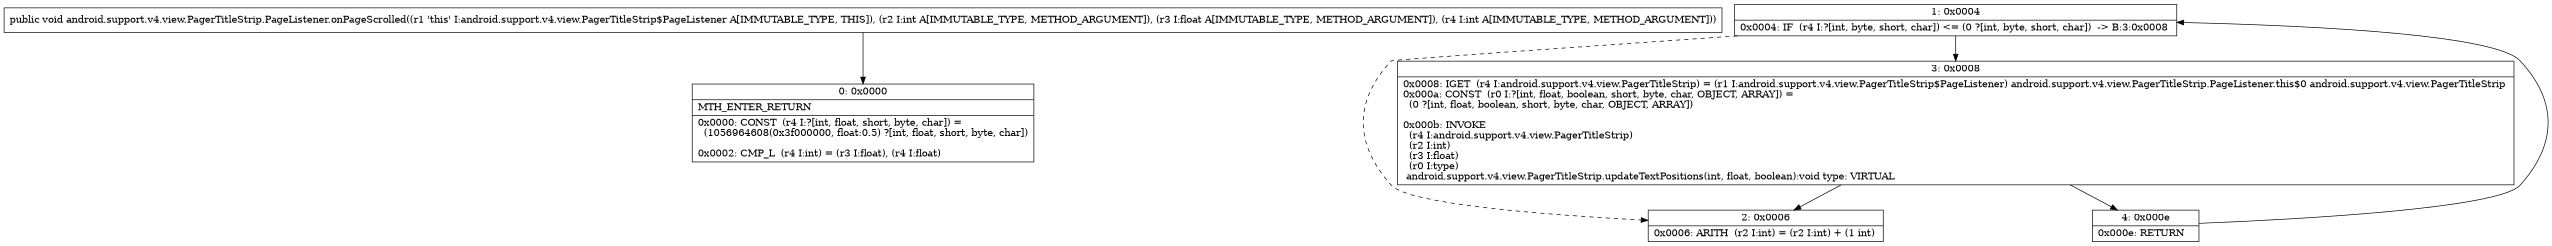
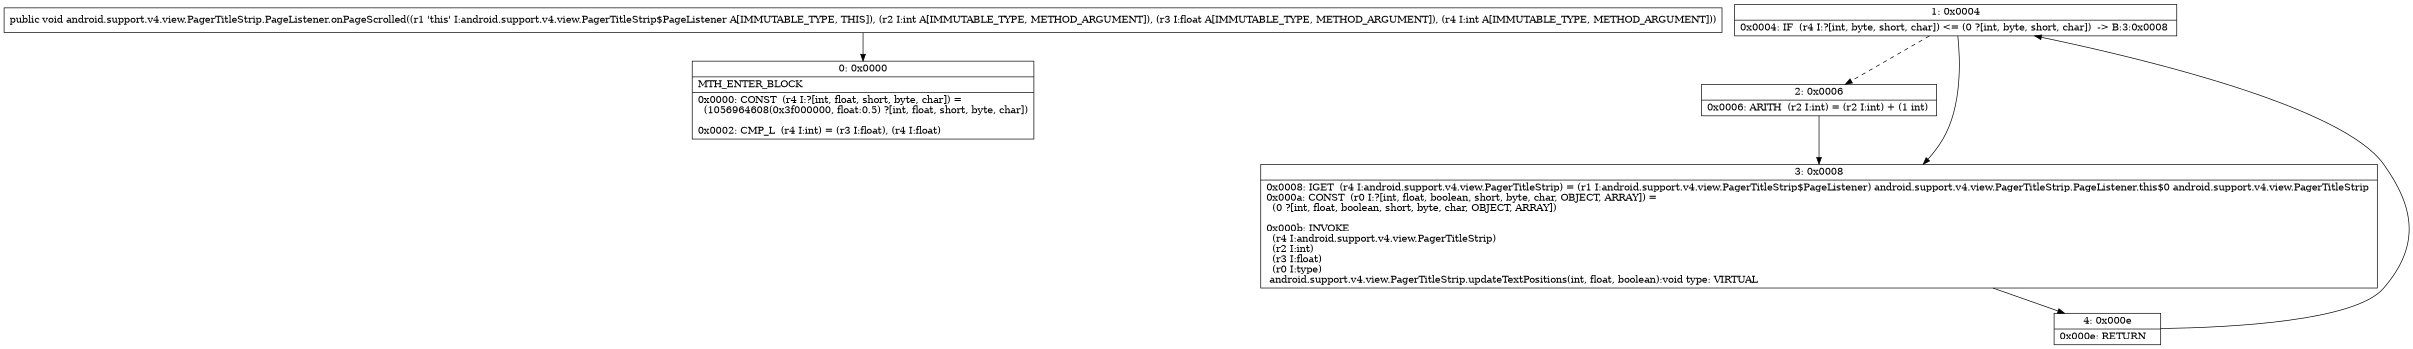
node "0: 0x0000": text "MTH_ENTER_RETURN" -> "MTH_ENTER_BLOCK"
edge "3: 0x0008" -> "2: 0x0006": reversed
